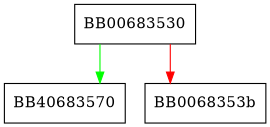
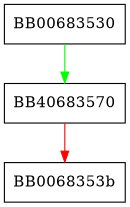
edge "BB00683530" -> "BB0068353b": now "BB40683570" -> "BB0068353b"
